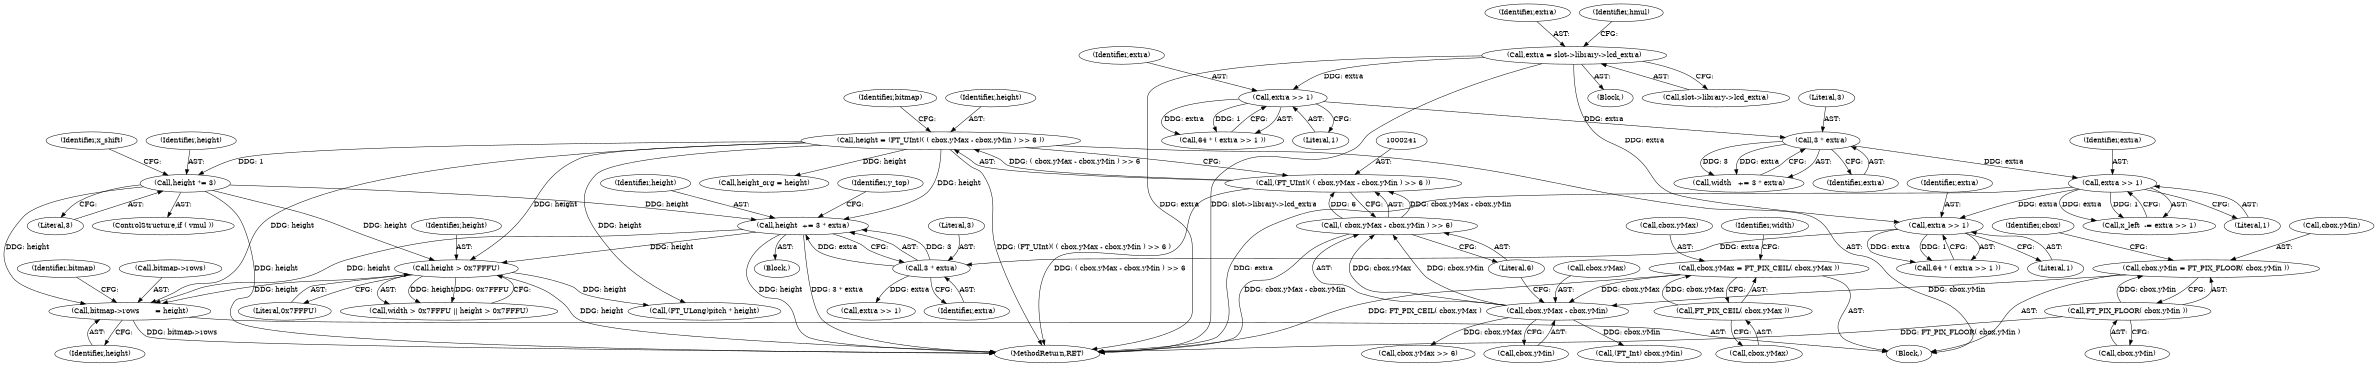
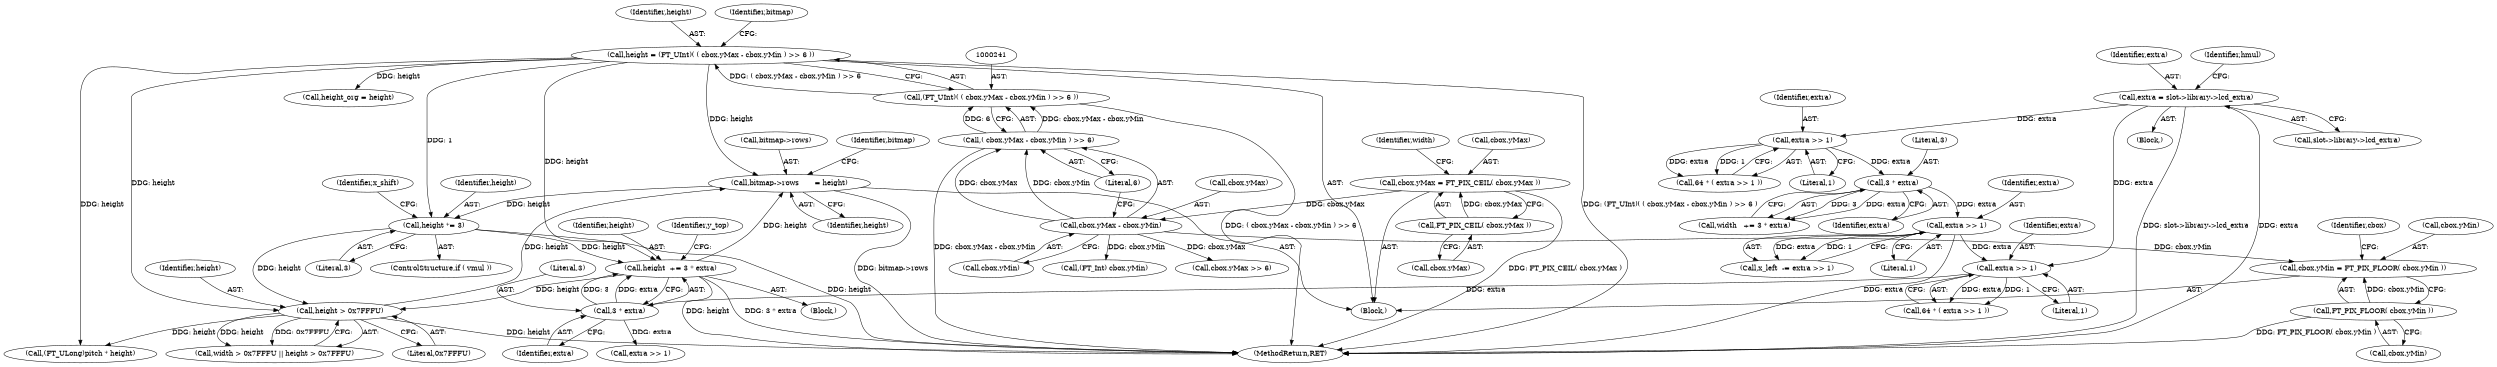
edge "(Call,height *= 3)" -> "(Call,bitmap->rows       = height)": reversed
edge "(Call,cbox.yMin = FT_PIX_FLOOR( cbox.yMin ))" -> "(Call,cbox.yMax - cbox.yMin)": reversed
